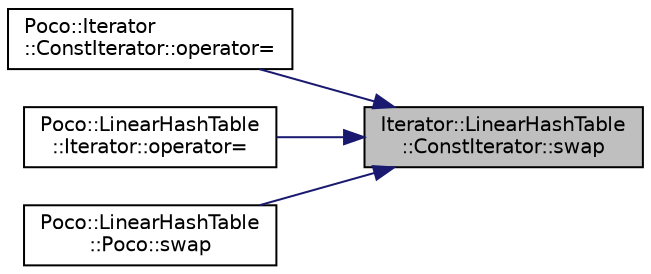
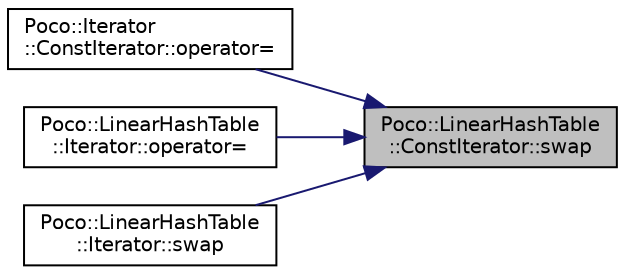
node "Iterator::LinearHashTable ::ConstIterator::swap": label "Iterator::LinearHashTable ::ConstIterator::swap" -> "Poco::LinearHashTable ::ConstIterator::swap"
node "Poco::LinearHashTable ::Poco::swap": label "Poco::LinearHashTable ::Poco::swap" -> "Poco::LinearHashTable ::Iterator::swap"
